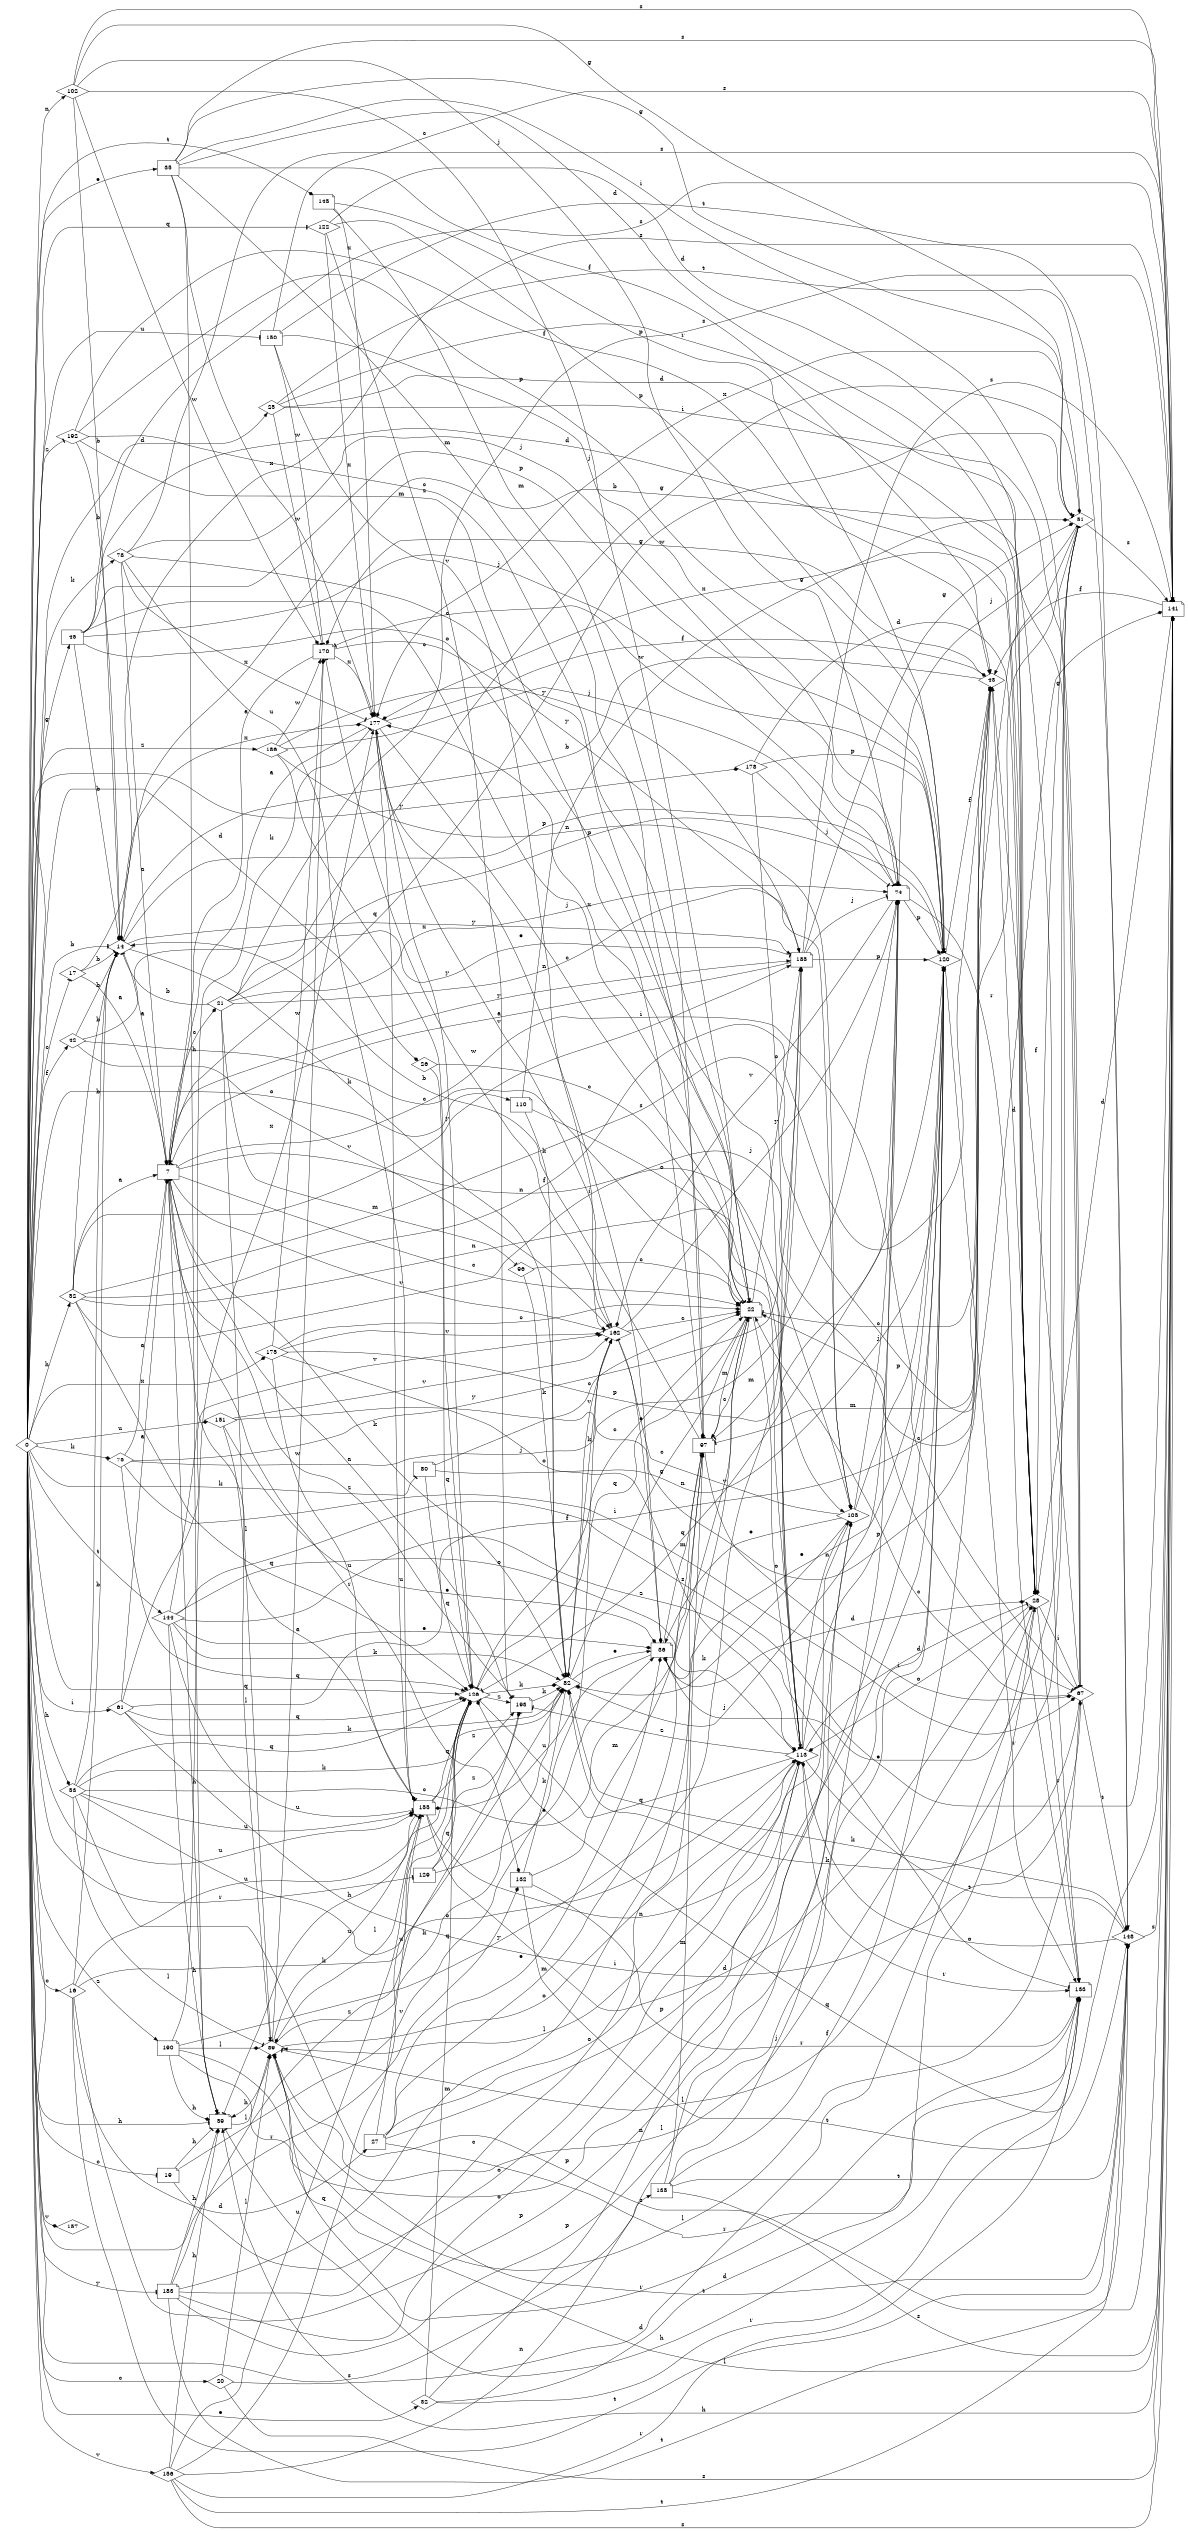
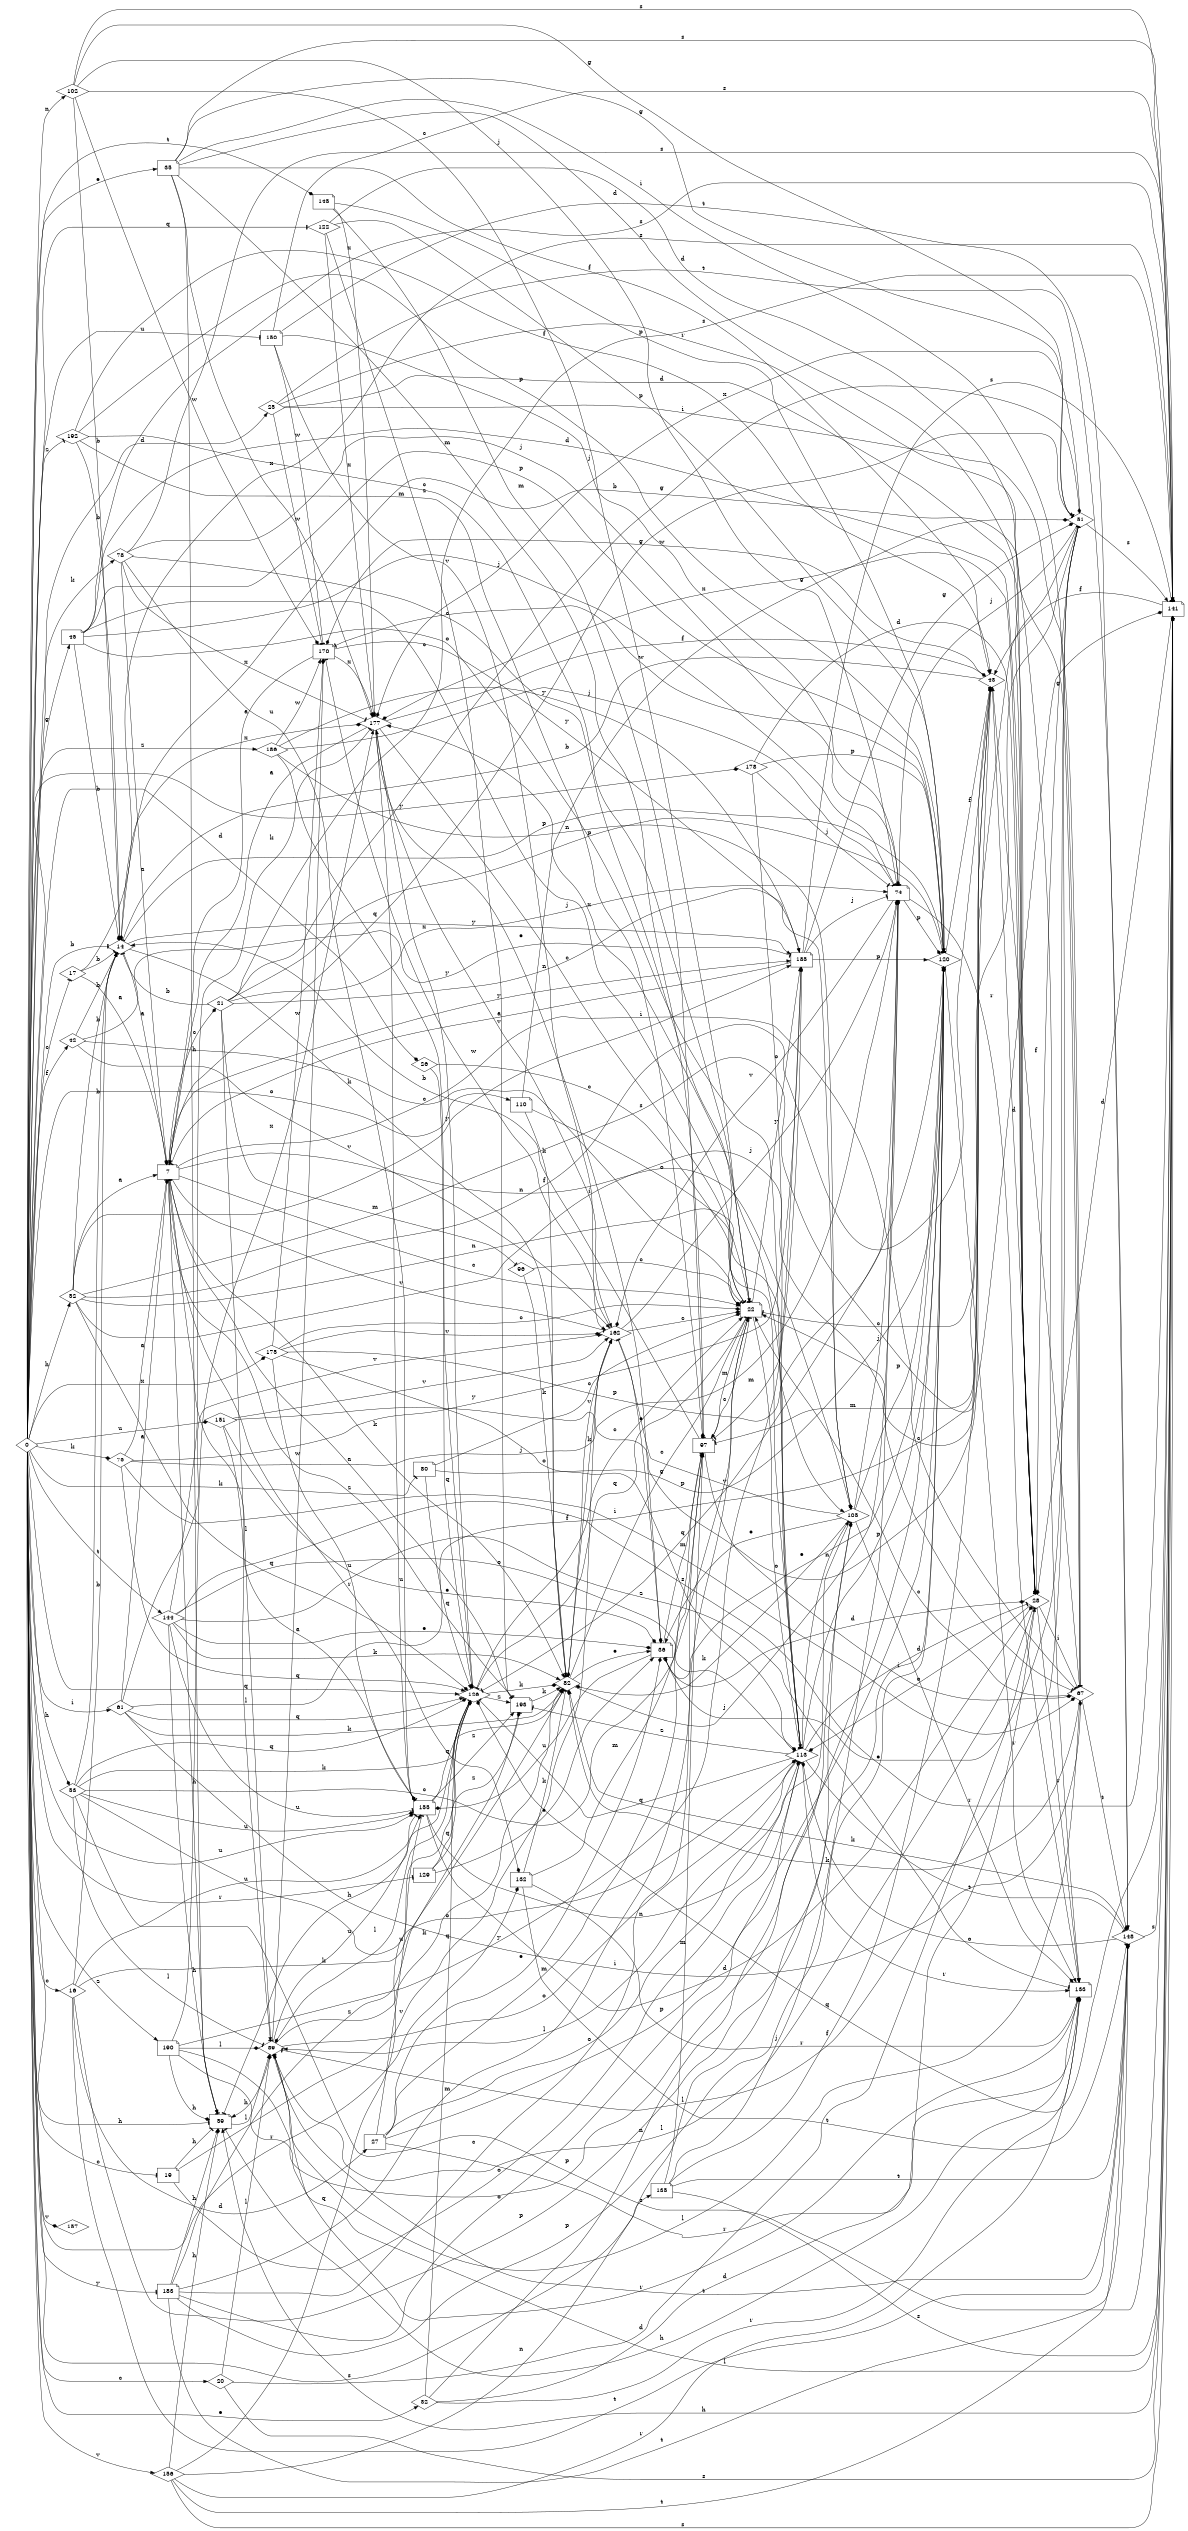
edge "80" -> "120": label "n" -> "p"
edge "105" -> "133": added, label "r"
edge "156" -> "155": removed, label "u"
